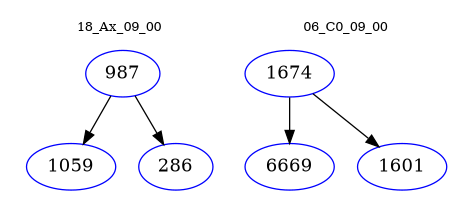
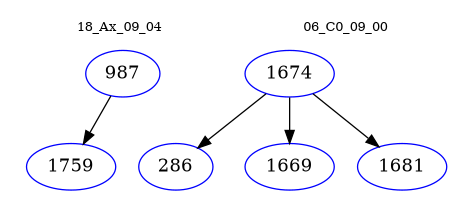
cluster "18_Ax_09_00": label "18_Ax_09_00" -> "18_Ax_09_04"
edge "987" -> "286": now "1674" -> "286"
node "1059": label "1059" -> "1759"
node "6669": label "6669" -> "1669"
node "1601": label "1601" -> "1681"
